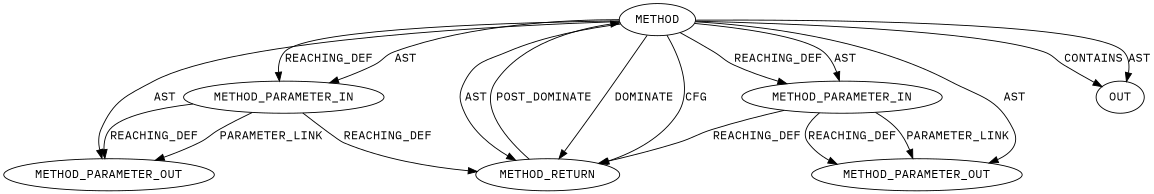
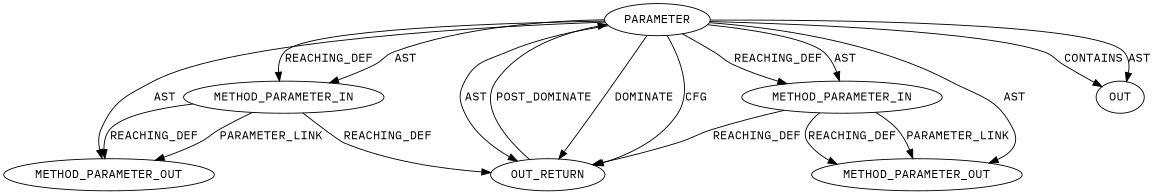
node "METHOD": label "METHOD" -> "PARAMETER"
node "METHOD_RETURN": label "METHOD_RETURN" -> "OUT_RETURN"
